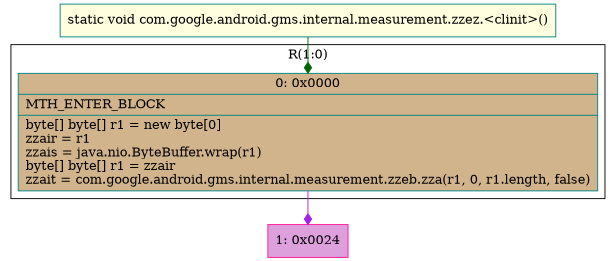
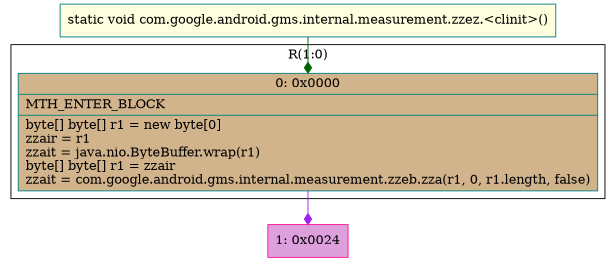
node "0: 0x0000": text "zzais = java.nio.ByteBuffer.wrap(r1)" -> "zzait = java.nio.ByteBuffer.wrap(r1)"
